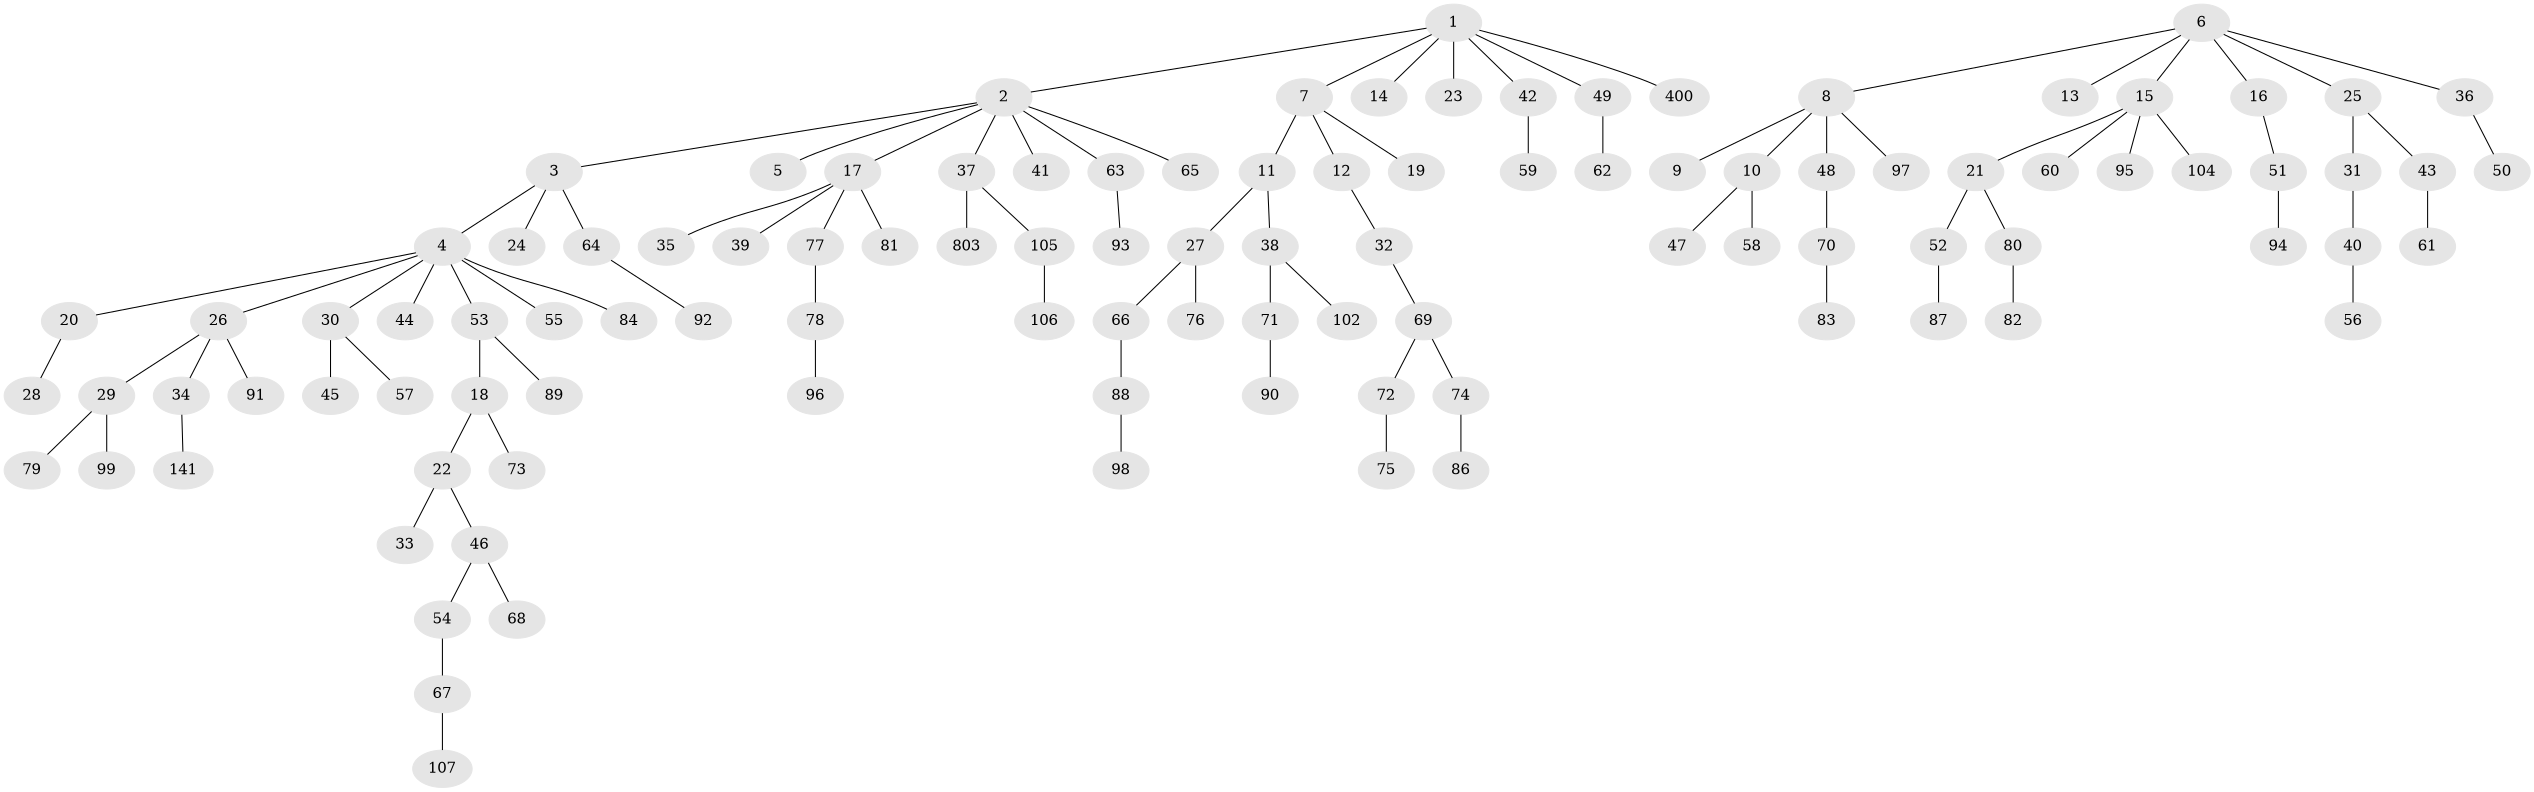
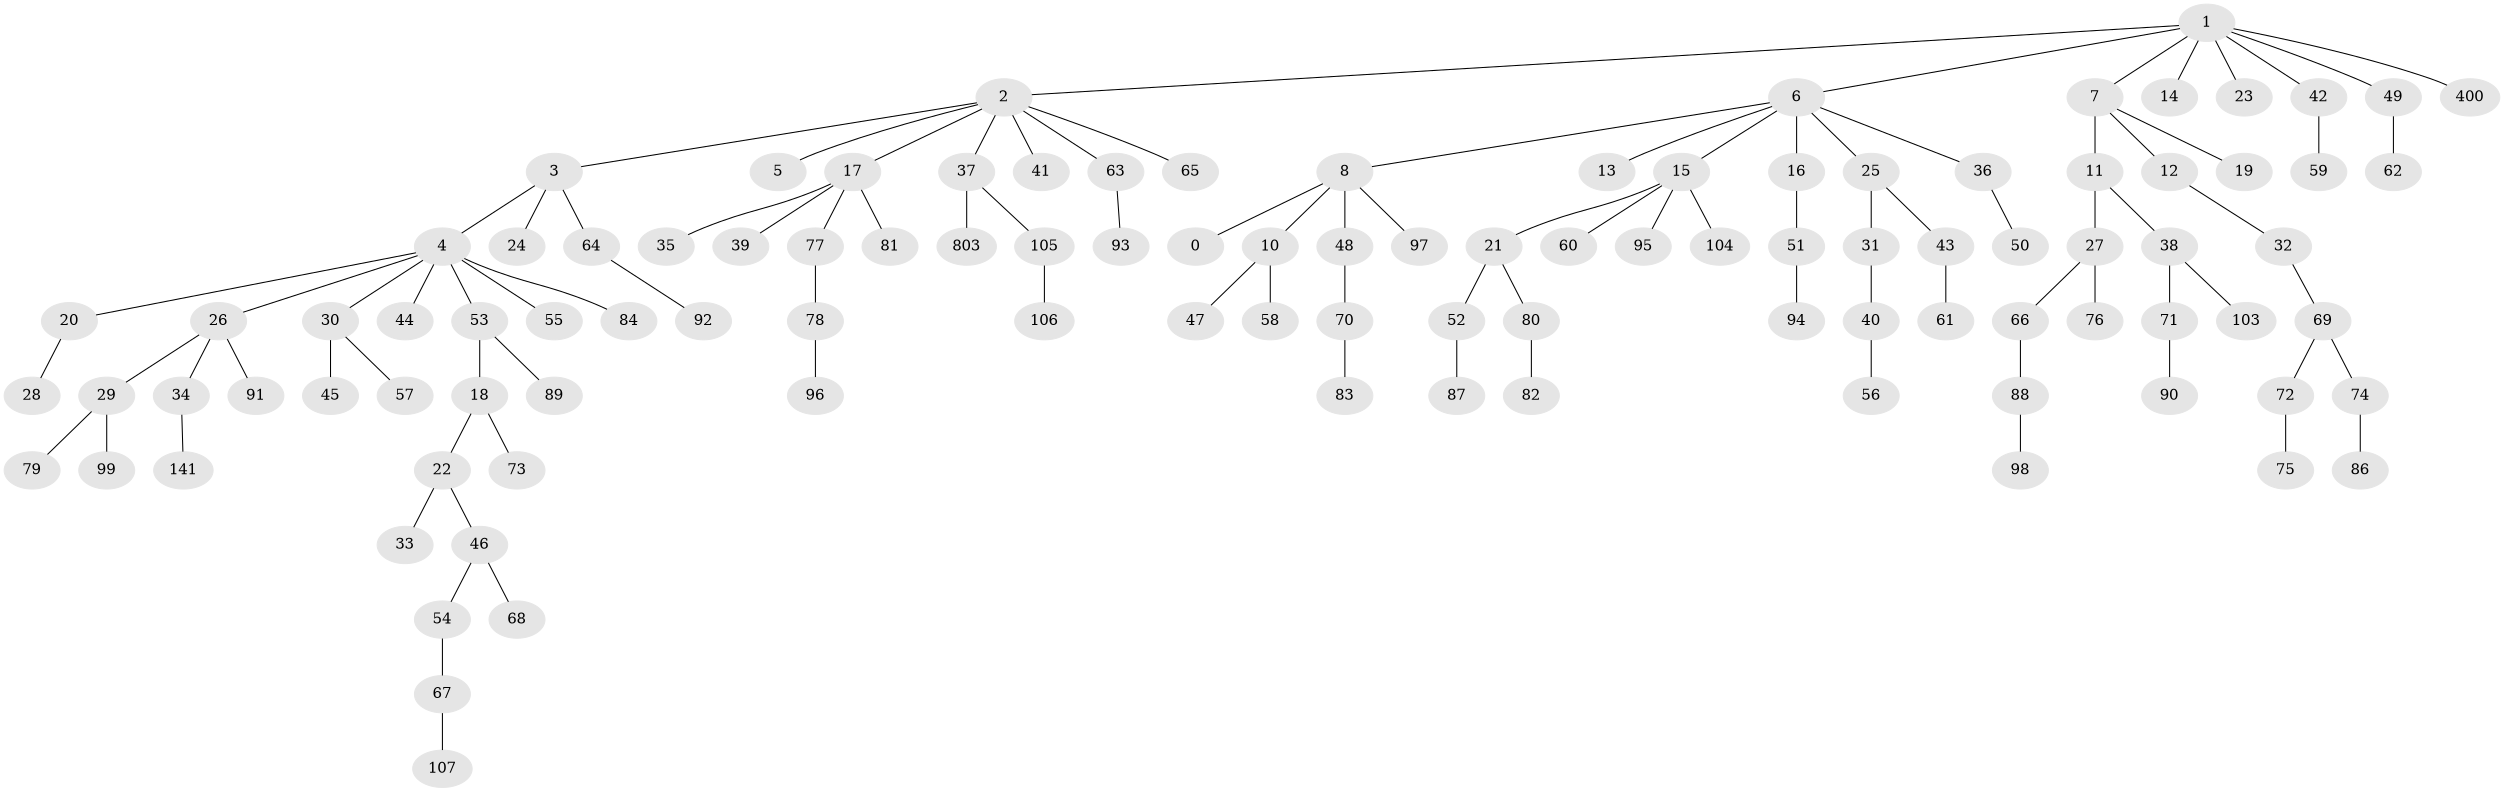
edge "1" -- "6": added
node "9": label "9" -> "0"
node "102": label "102" -> "103"
